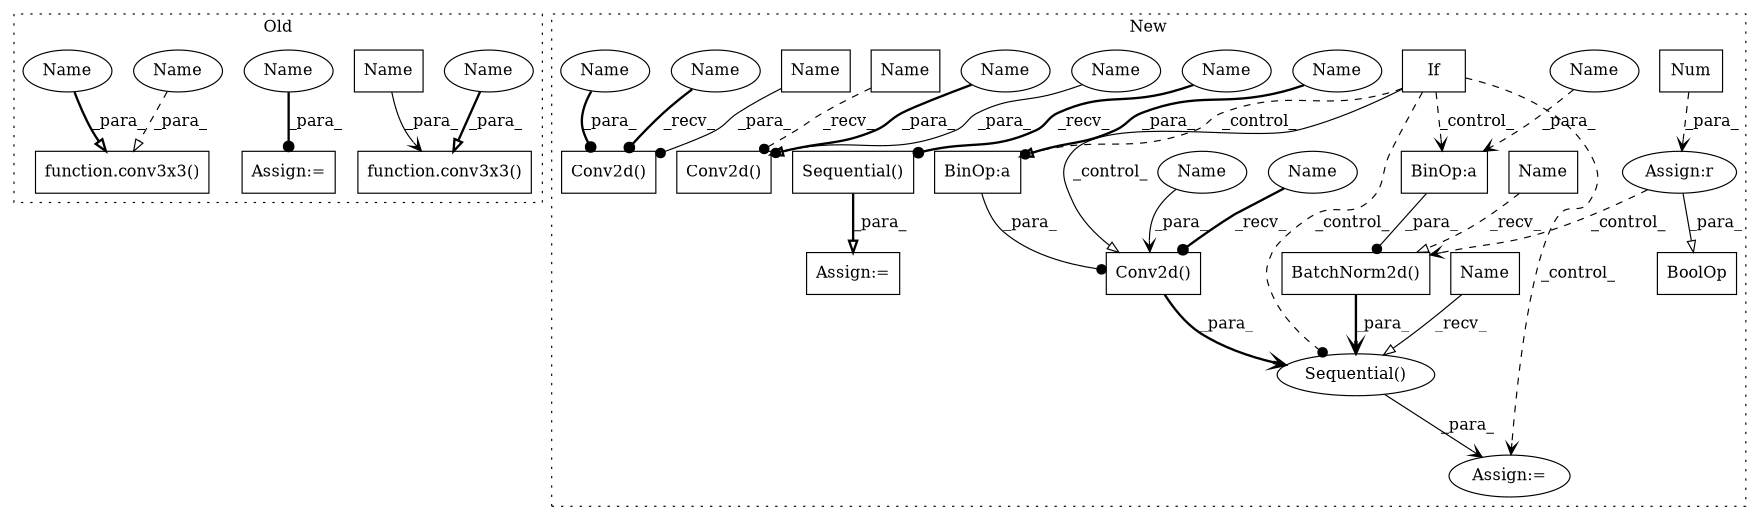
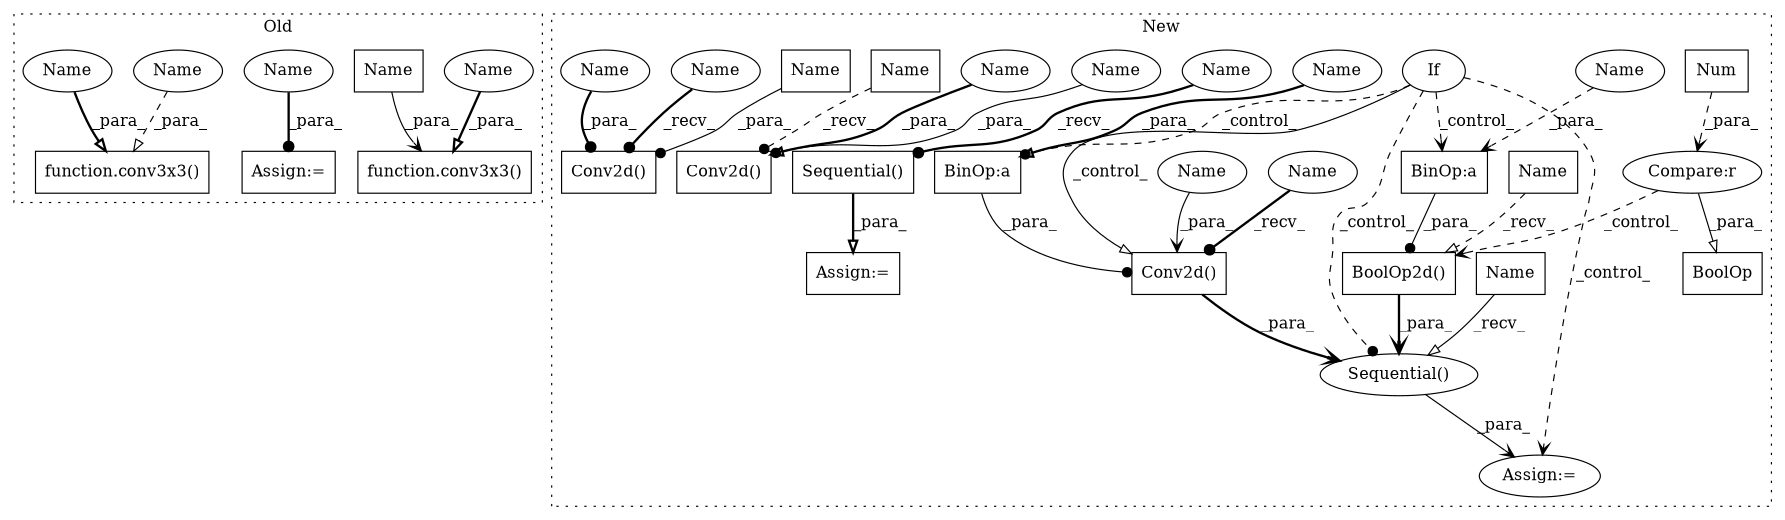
node "If": shape box -> ellipse
node "Assign:r": label "Assign:r" -> "Compare:r"
node "BatchNorm2d()": label "BatchNorm2d()" -> "BoolOp2d()"
